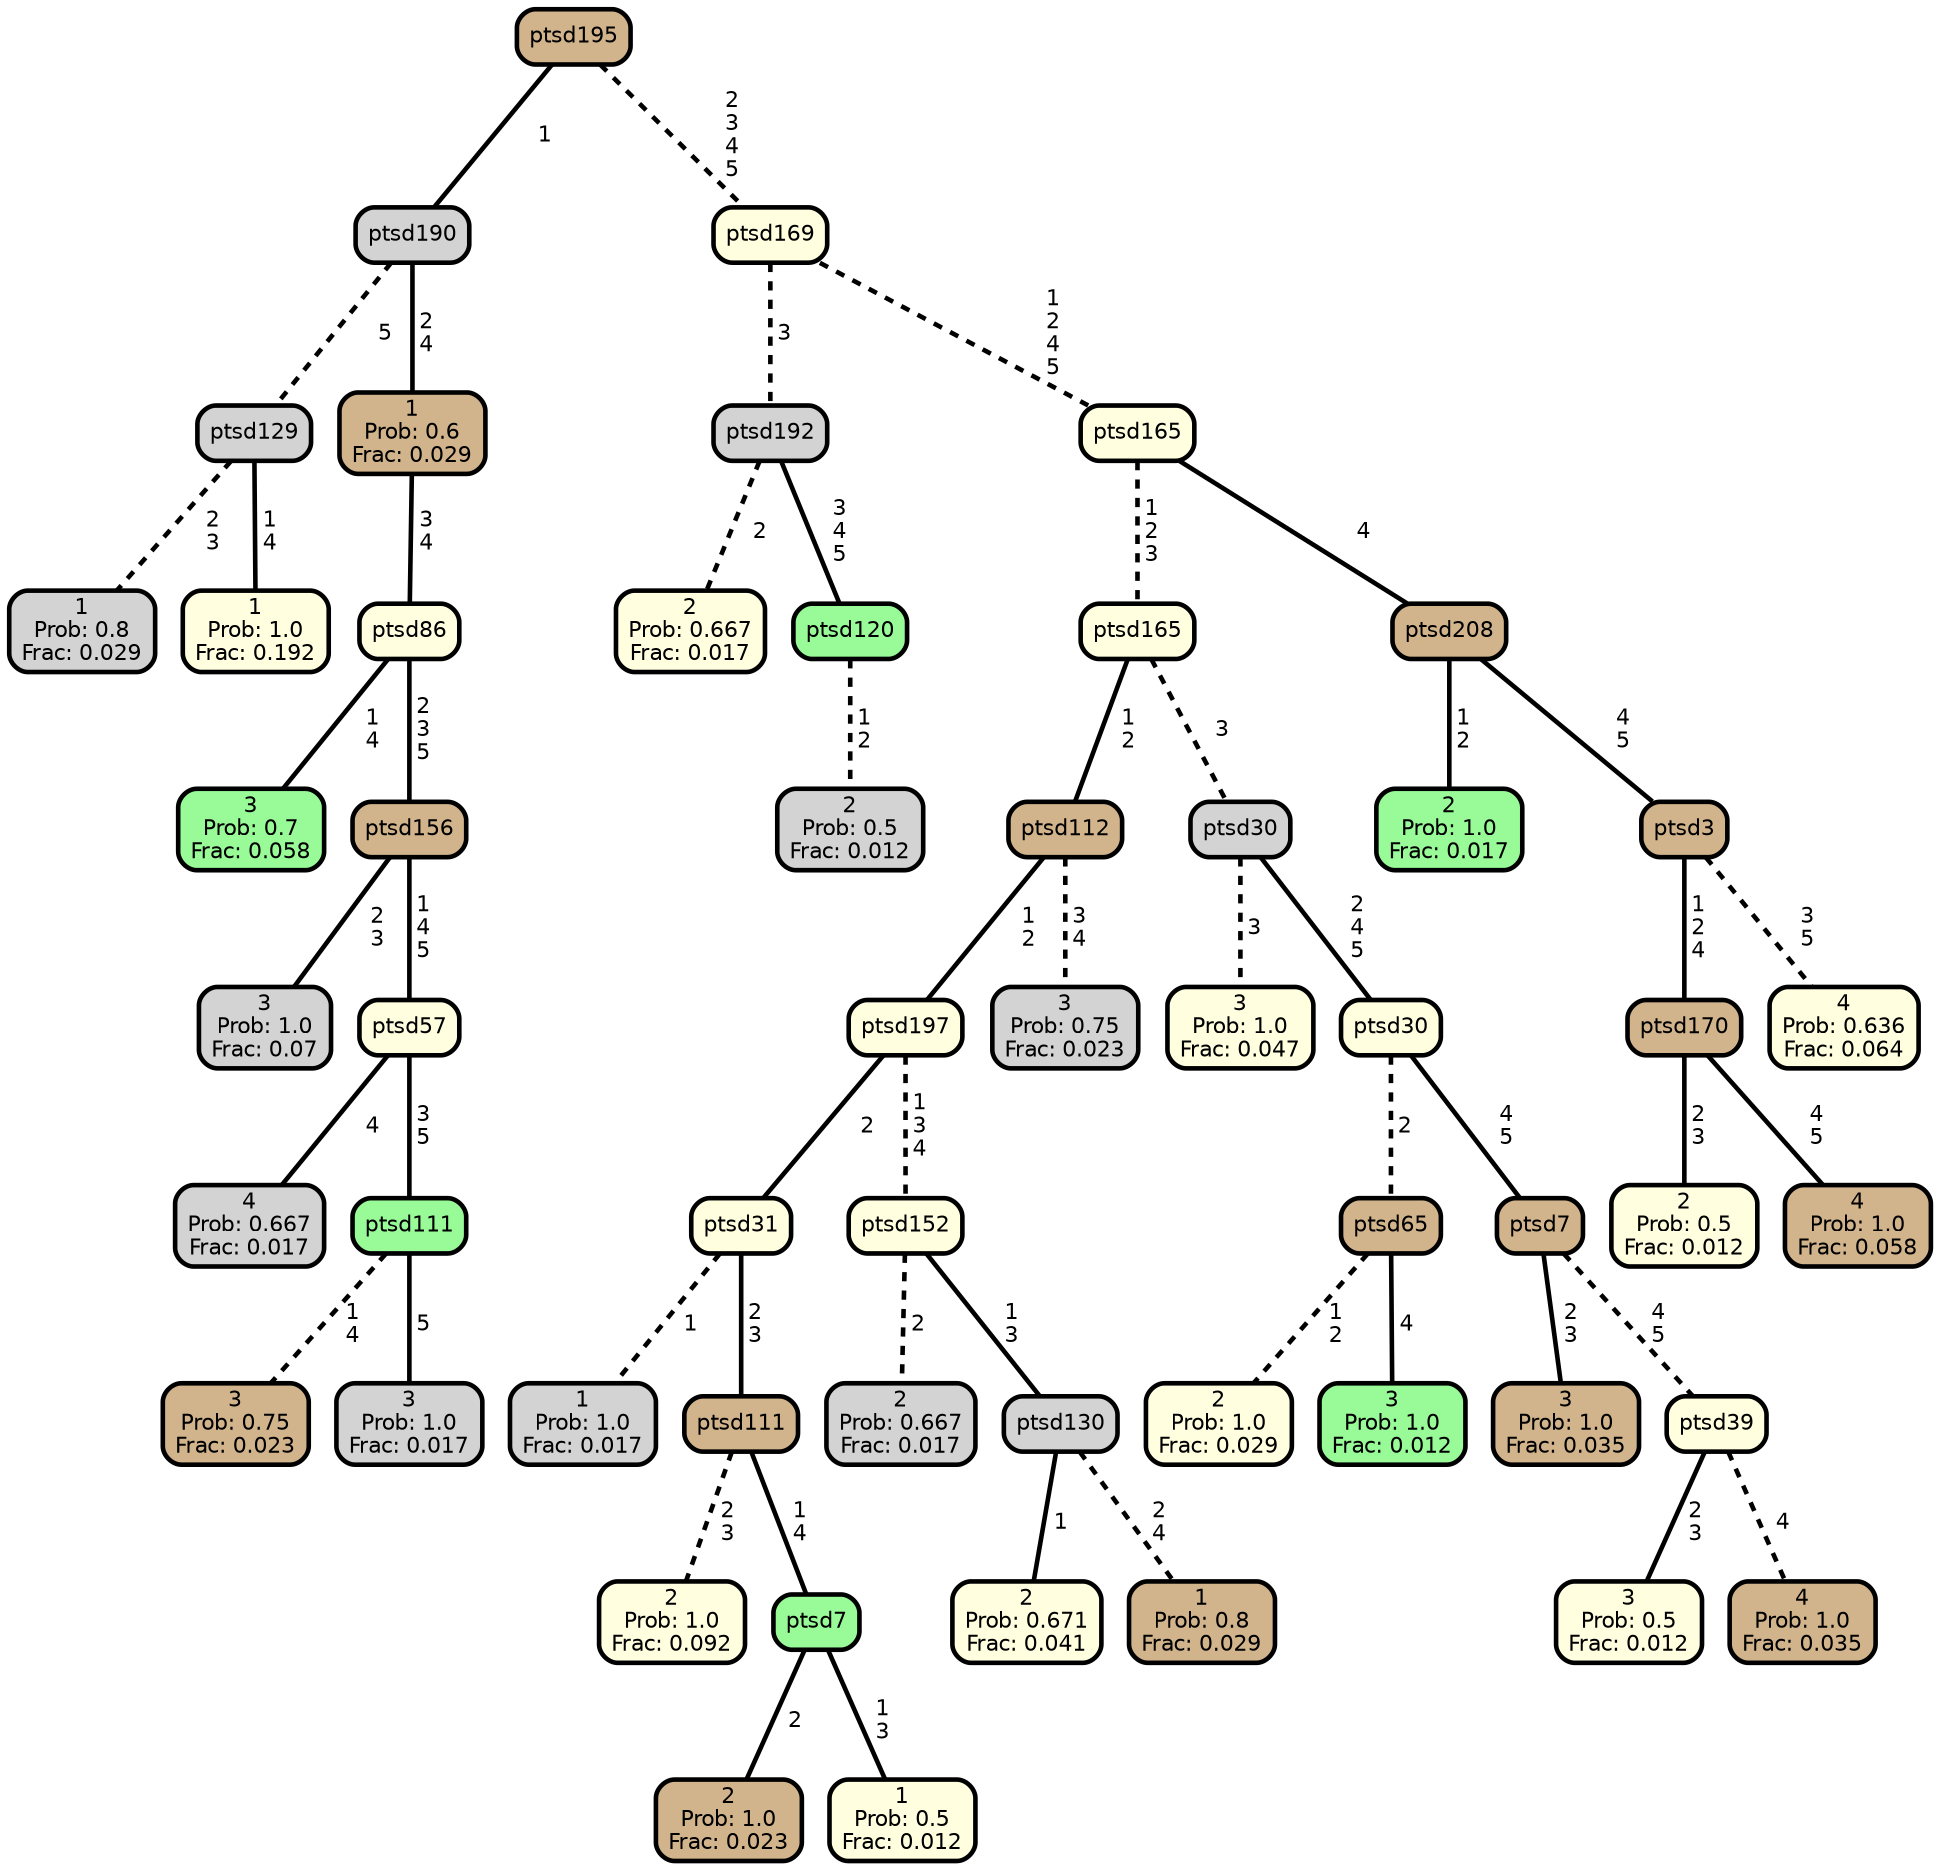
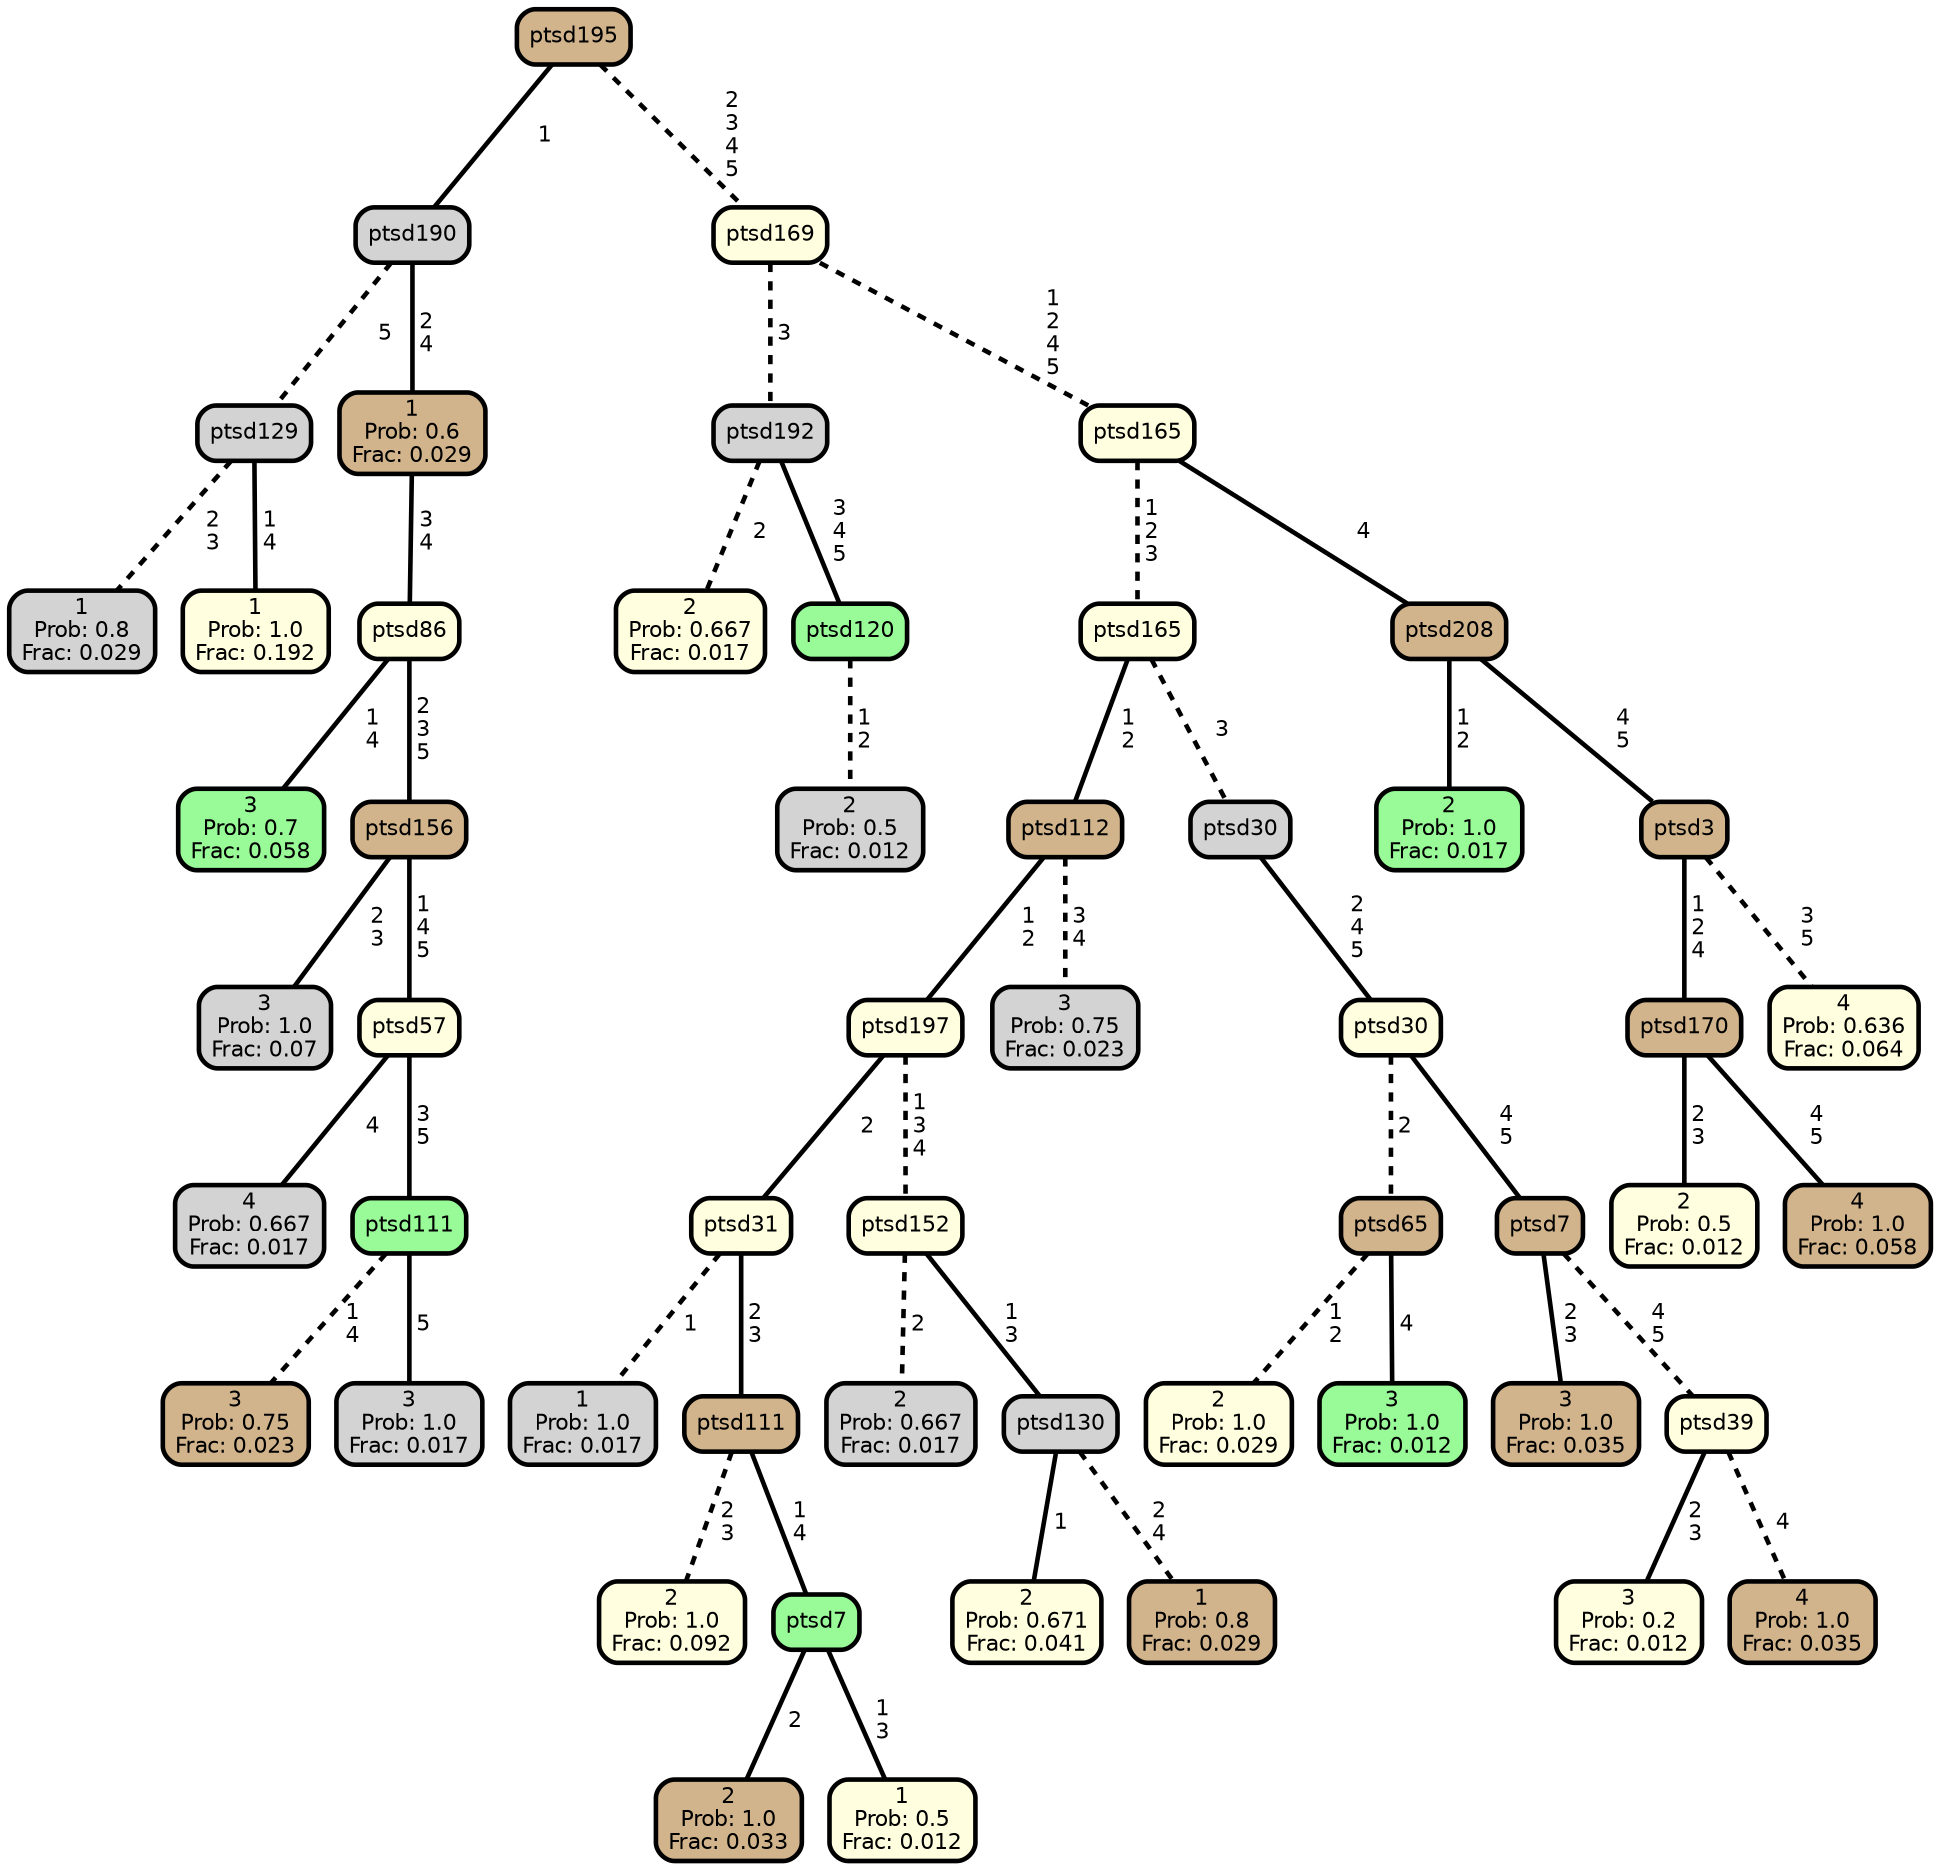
node "3 Prob: 1.0 Frac: 0.047": removed
node "3 Prob: 0.5 Frac: 0.012": label "3 Prob: 0.5 Frac: 0.012" -> "3 Prob: 0.2 Frac: 0.012"
node "2 Prob: 1.0 Frac: 0.023": label "2 Prob: 1.0 Frac: 0.023" -> "2 Prob: 1.0 Frac: 0.033"
